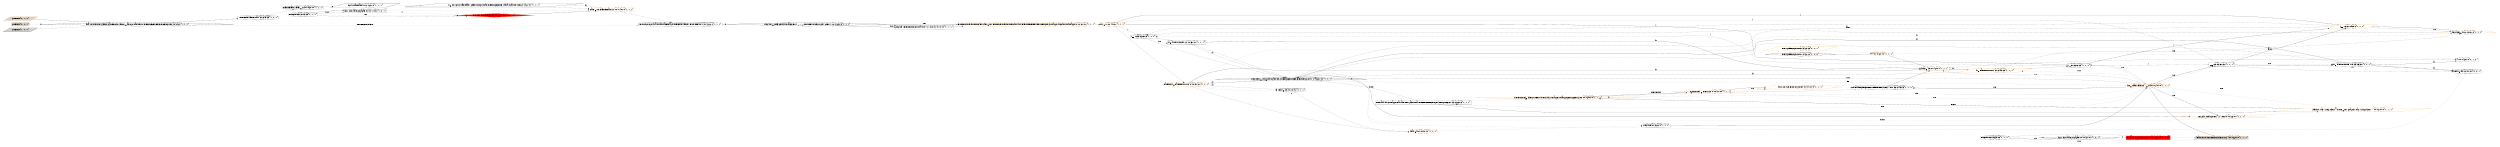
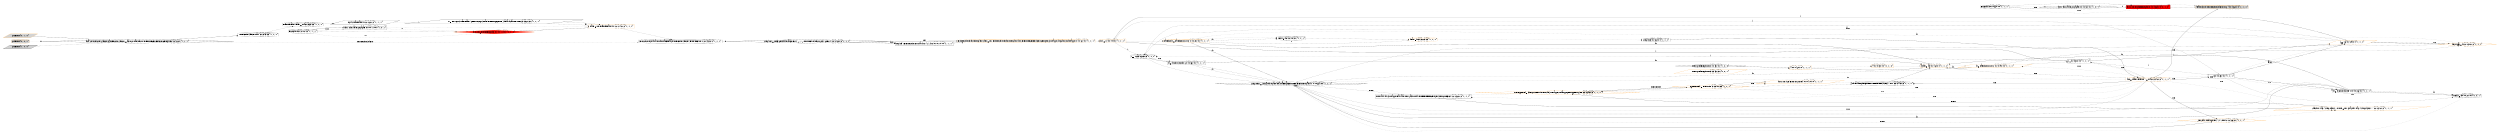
edge "dt = dt.minusMinutes(10)@@@26@@@['1', '1', '1']" -> "{}@@@45@@@['0', '1', '0']": now "dt = dt.minusMinutes(10)@@@26@@@['1', '1', '1']" -> "dtLast = dt@@@48@@@['1', '1', '1']"
